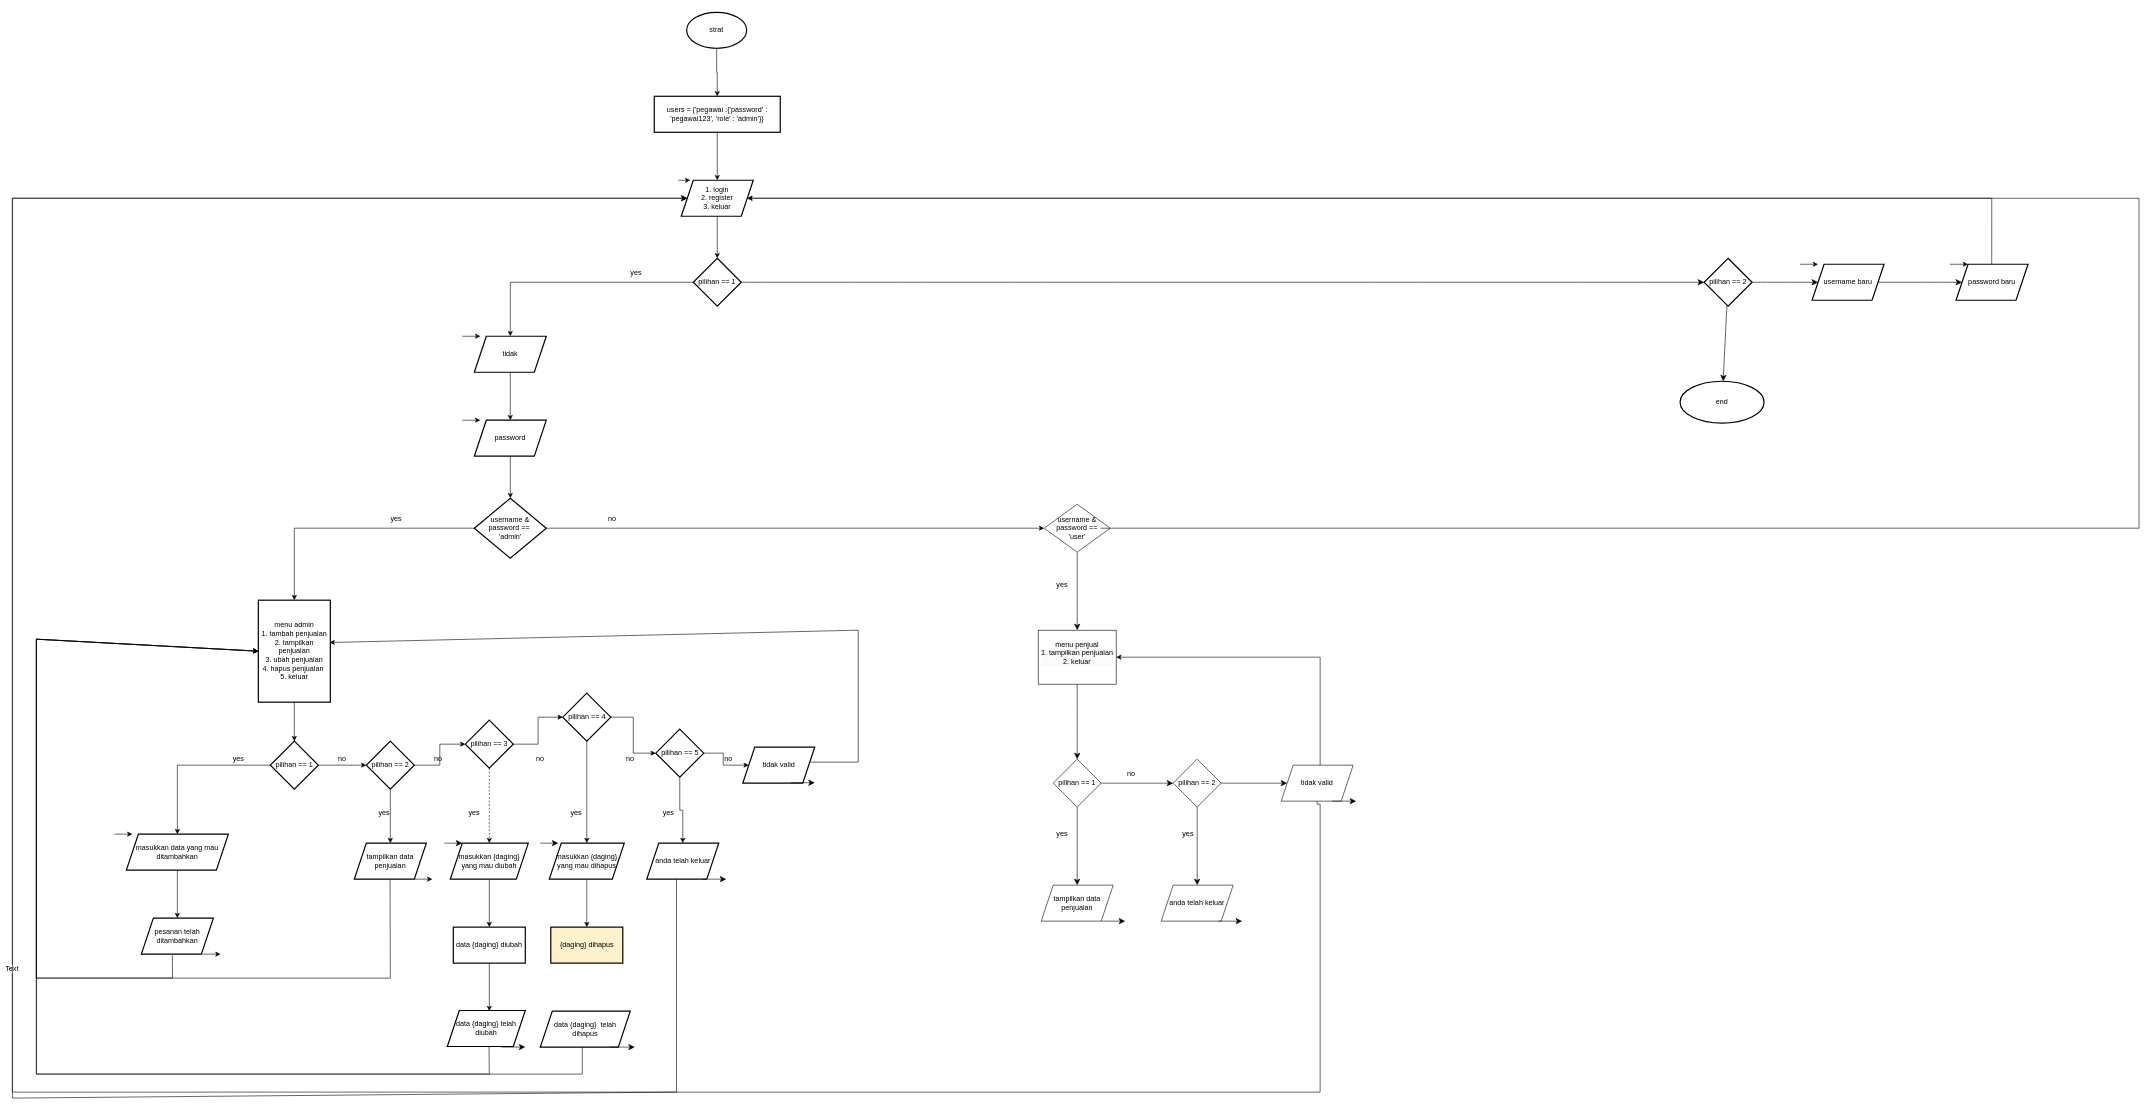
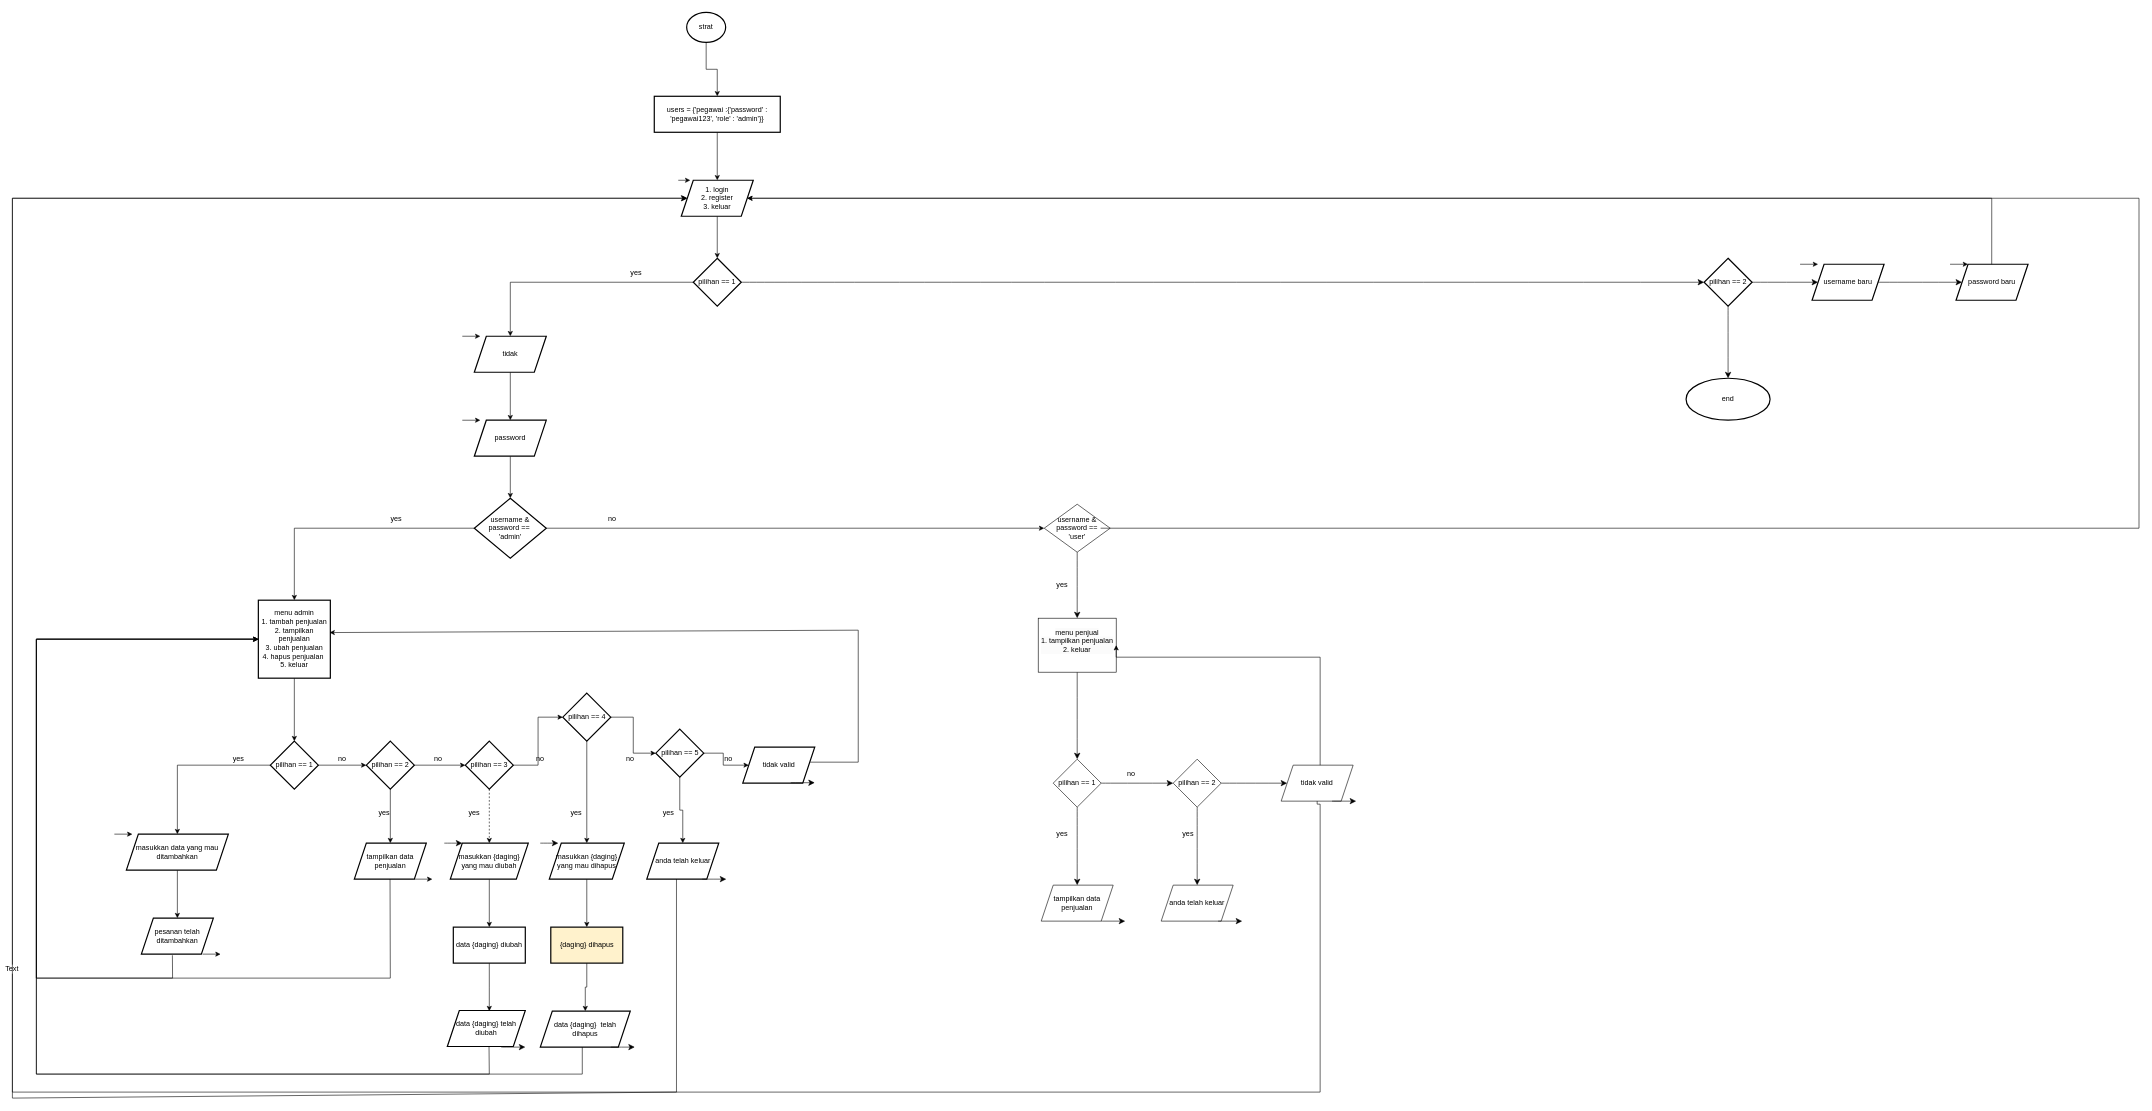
node "strat": size 60x36 -> 39x30
node "end": moved (1722, 402) -> (1728, 399)
node "menu admin 1. tambah penjualan 2. tampilkan penjualan 3. ubah penjualan 4. hapus penjualan 5. keluar": size 72x102 -> 72x78
node "menu penjual 1. tampilkan penjualan 2. keluar": moved (1077, 657) -> (1077, 645)
node "pilihan == 3": moved (489, 744) -> (489, 765)
edge "{daging} dihapus" -> "data {daging} telah dihapus": added
